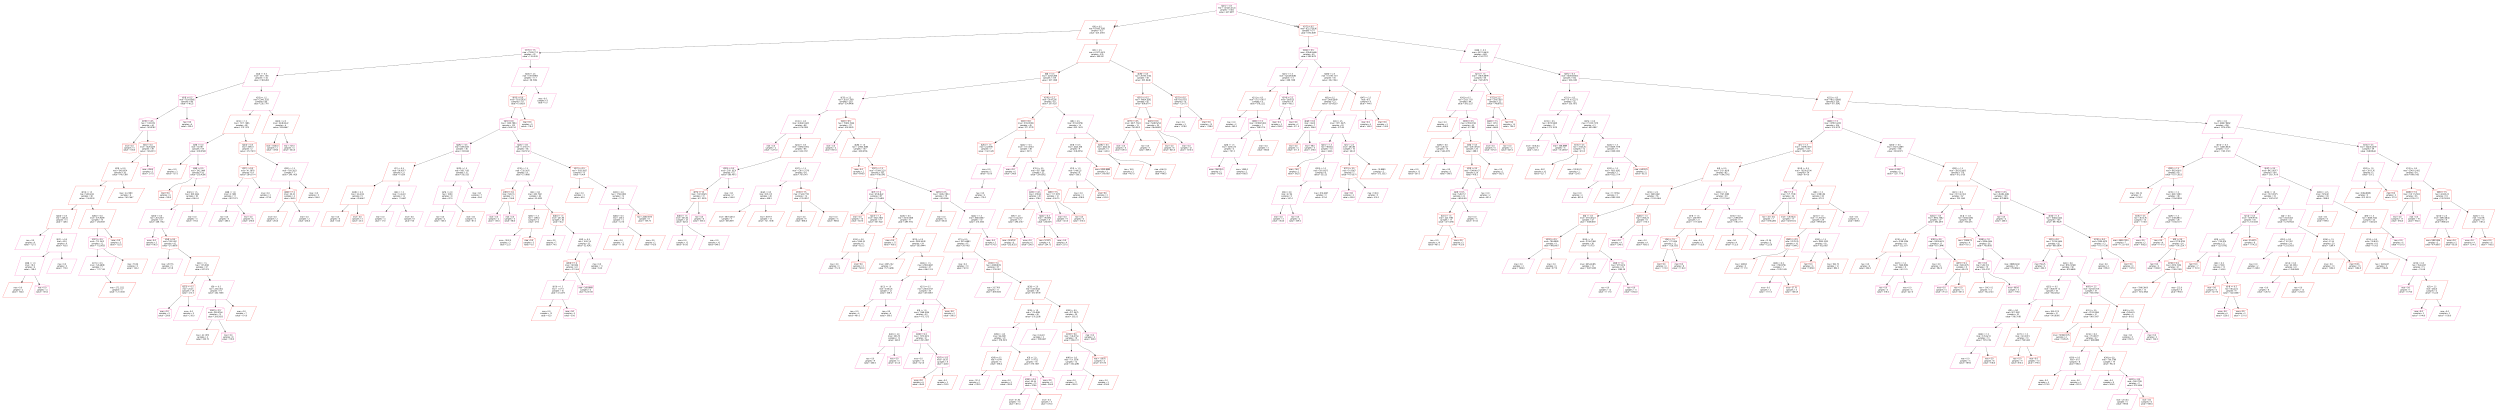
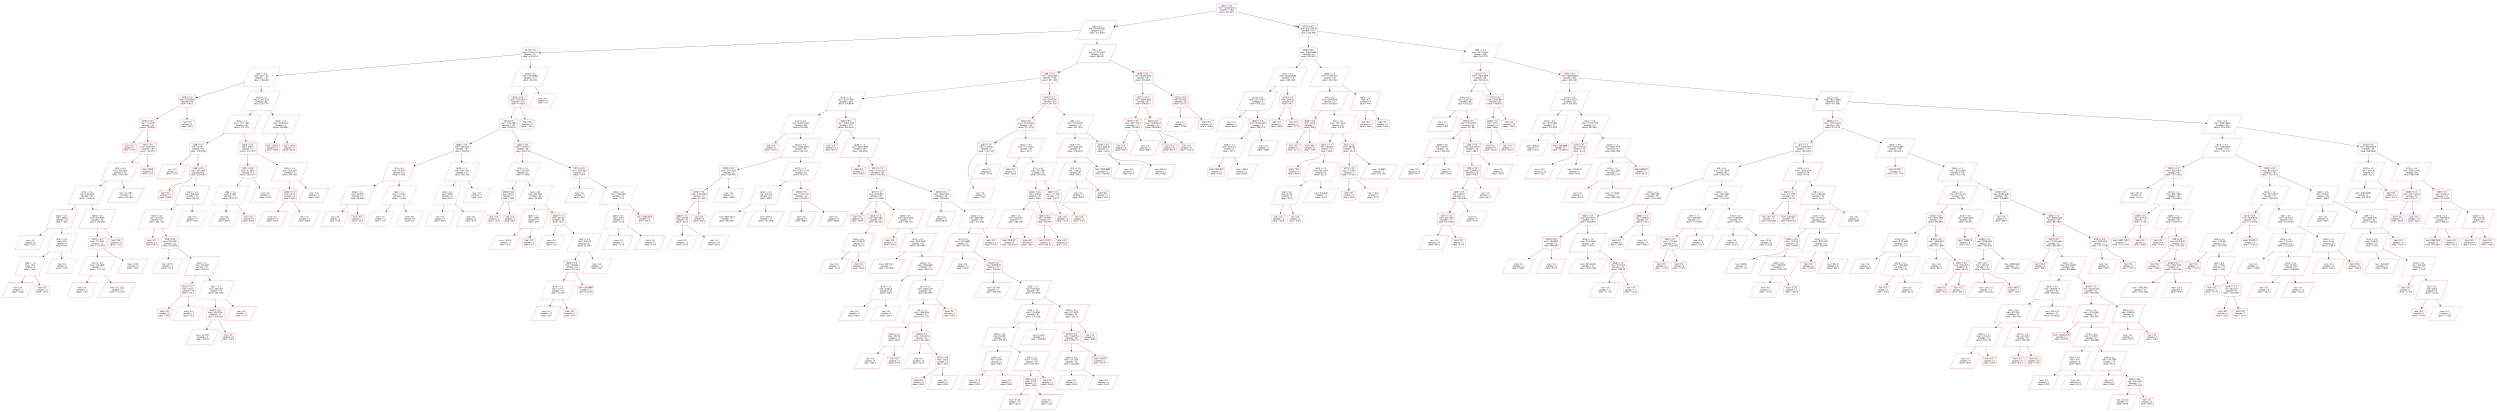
edge "mse = 0.0 samples = 5 value = 159.0" -> "mse = 0.0 samples = 2 value = 170.0": now "X[26] <= 1.5 mse = 24.6939 samples = 7 value = 162.1429" -> "mse = 0.0 samples = 2 value = 170.0"
node "mse = 0.0 samples = 4 value = 115.0": added
